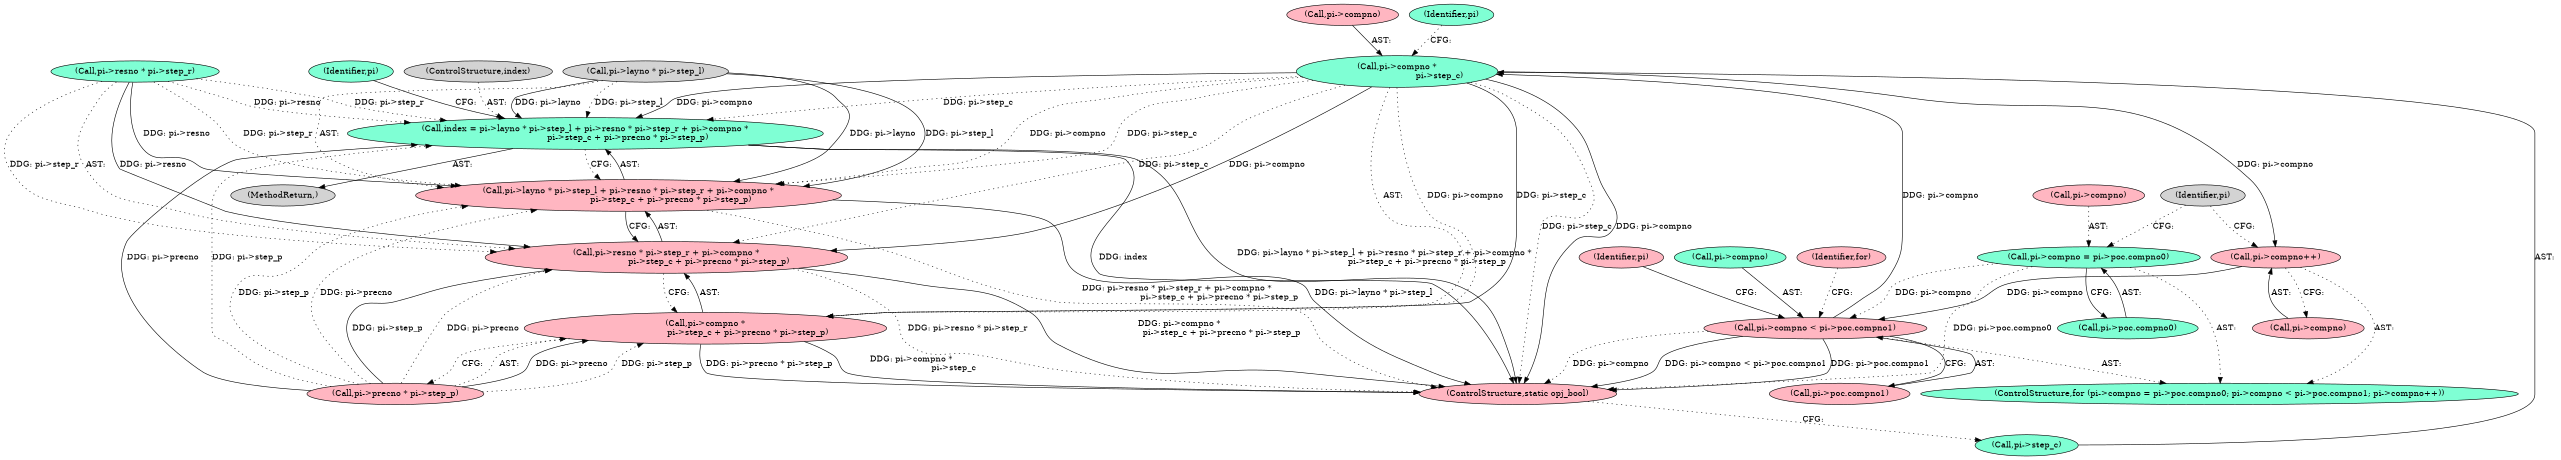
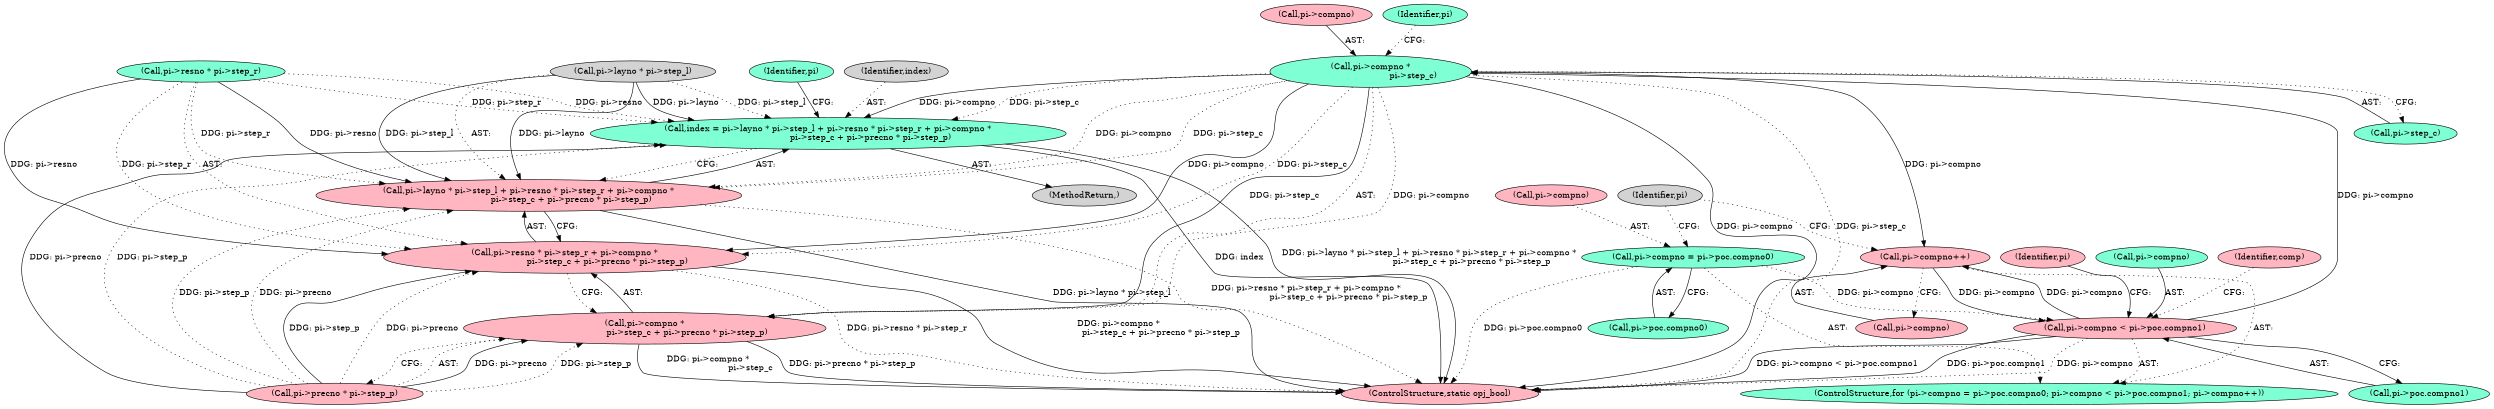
node "(ControlStructure,index)": label "(ControlStructure,index)" -> "(Identifier,index)"
node "(Identifier,for)": label "(Identifier,for)" -> "(Identifier,comp)"
edge "(Call,pi->compno < pi->poc.compno1)" -> "(Call,pi->compno++)": added, label "DDG: pi->compno"
node "(Call,pi->poc.compno1)": fillcolor lightpink -> aquamarine
edge "(ControlStructure,static opj_bool)" -> "(Call,pi->step_c)": now "(Call,pi->compno * pi->step_c)" -> "(Call,pi->step_c)"
